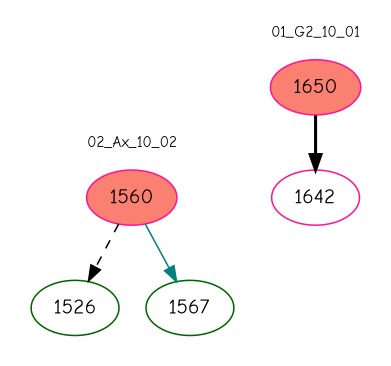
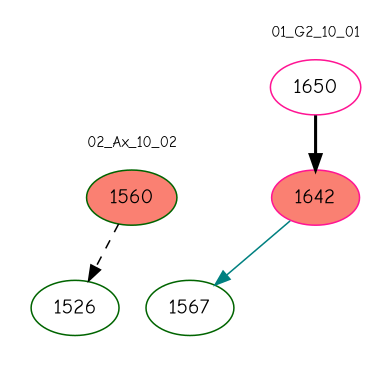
node "1650": fillcolor salmon -> white
node "1560": color deeppink -> darkgreen
node "1642": fillcolor white -> salmon
edge "1560" -> "1567": now "1642" -> "1567"
